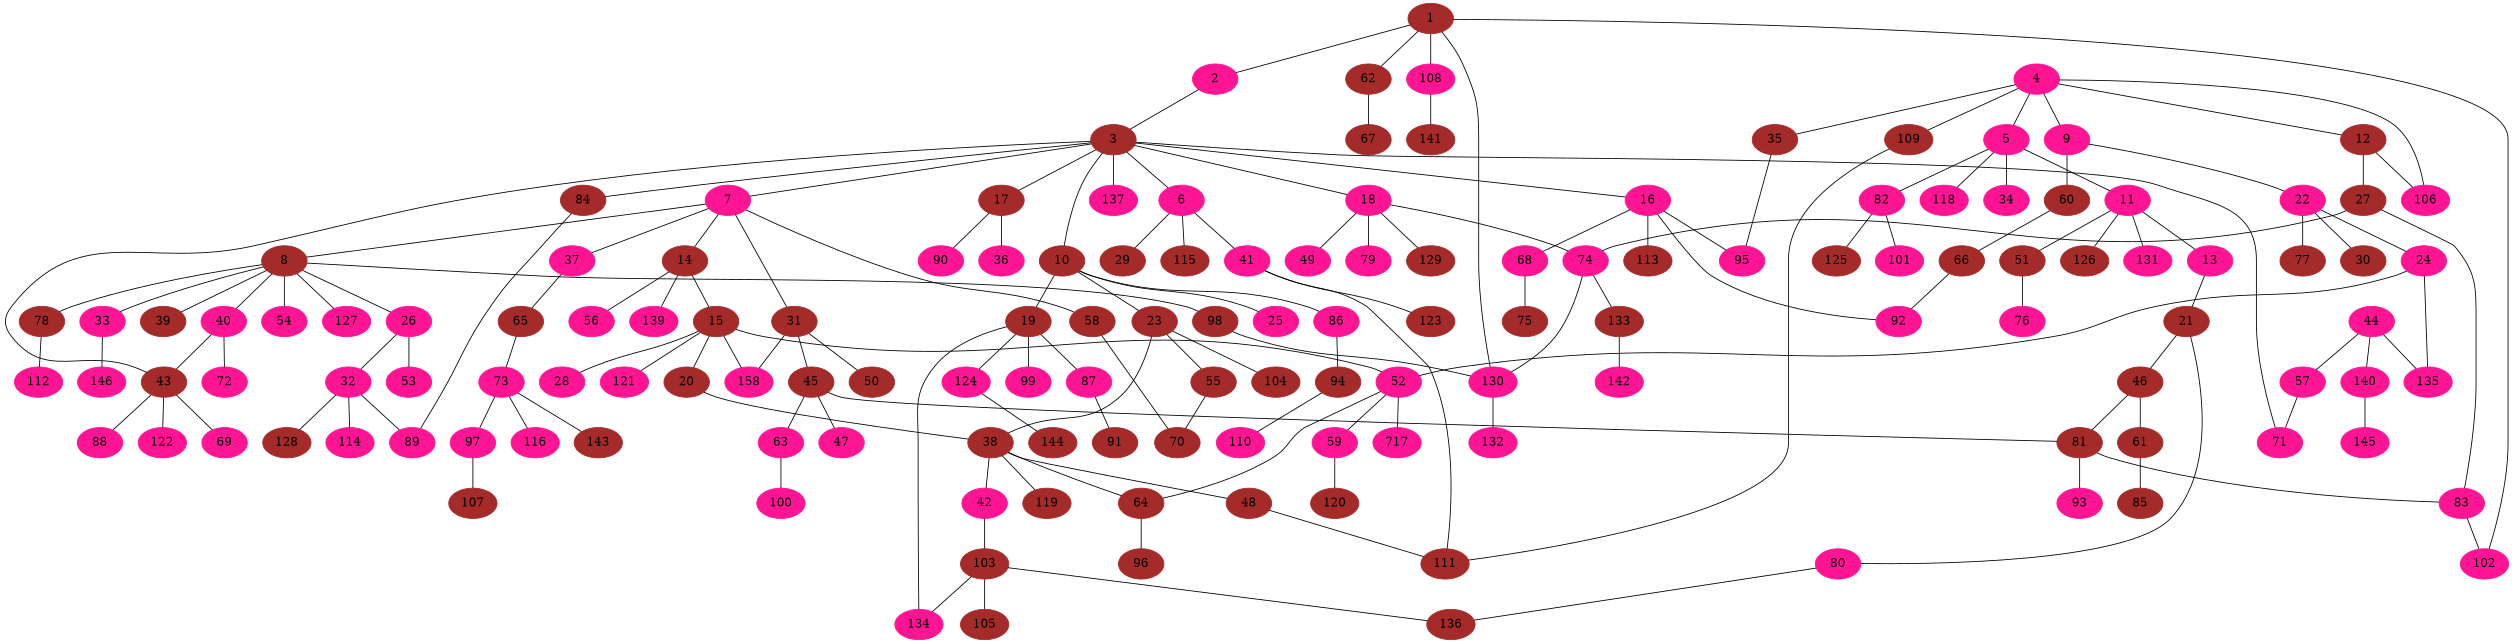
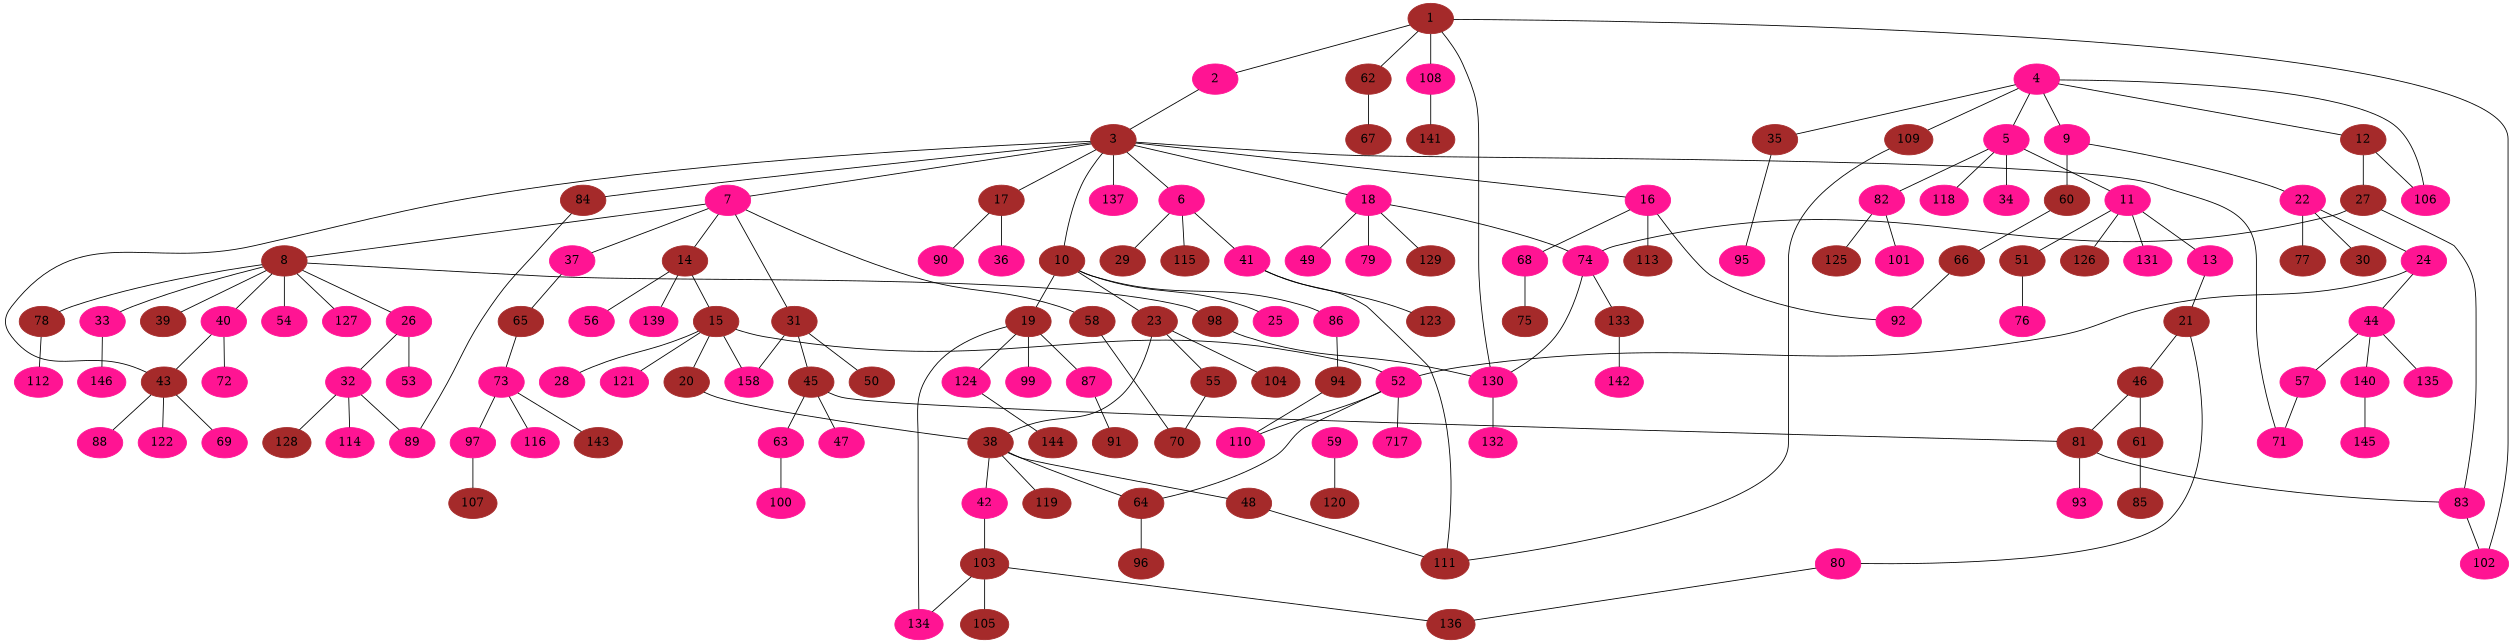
edge "16" -- "95": removed
edge "24" -- "135": now "24" -- "44"
edge "52" -- "59": now "52" -- "110"
